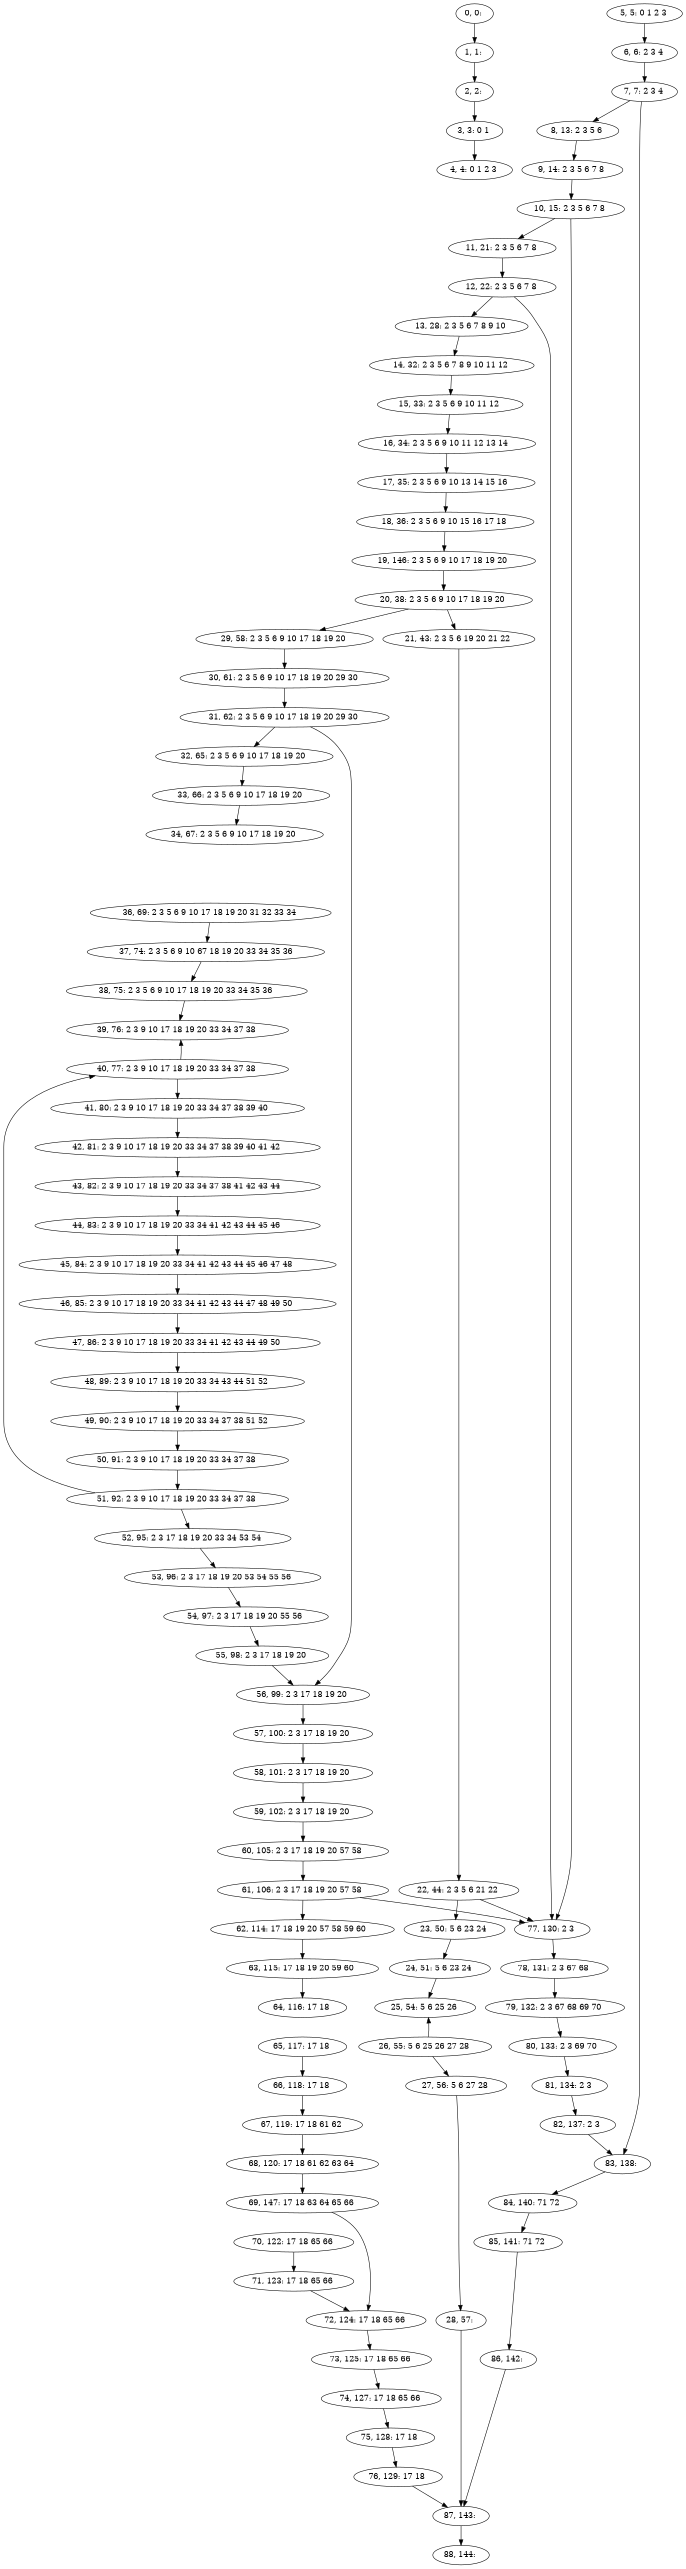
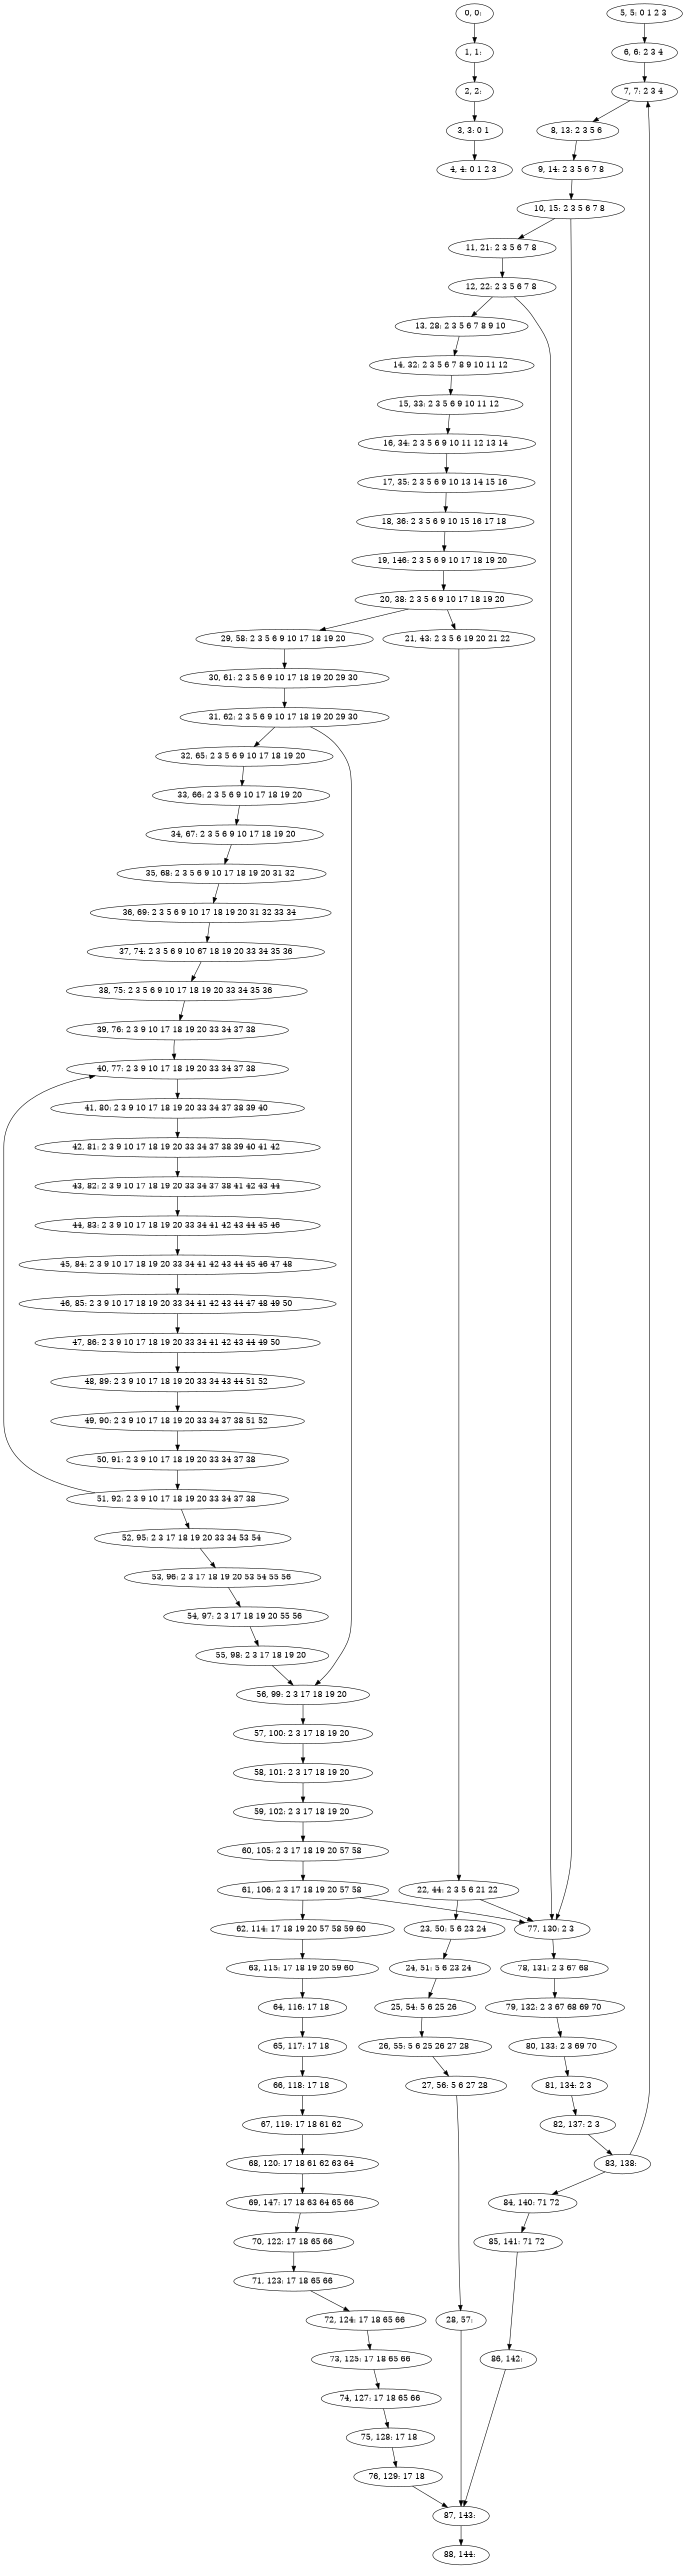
node "35, 68: 2 3 5 6 9 10 17 18 19 20 31 32": added
edge "40, 77: 2 3 9 10 17 18 19 20 33 34 37 38" -> "39, 76: 2 3 9 10 17 18 19 20 33 34 37 38": reversed
edge "7, 7: 2 3 4" -> "83, 138:": reversed
edge "64, 116: 17 18" -> "65, 117: 17 18": added
edge "26, 55: 5 6 25 26 27 28" -> "25, 54: 5 6 25 26": reversed
edge "69, 147: 17 18 63 64 65 66" -> "72, 124: 17 18 65 66": now "69, 147: 17 18 63 64 65 66" -> "70, 122: 17 18 65 66"
